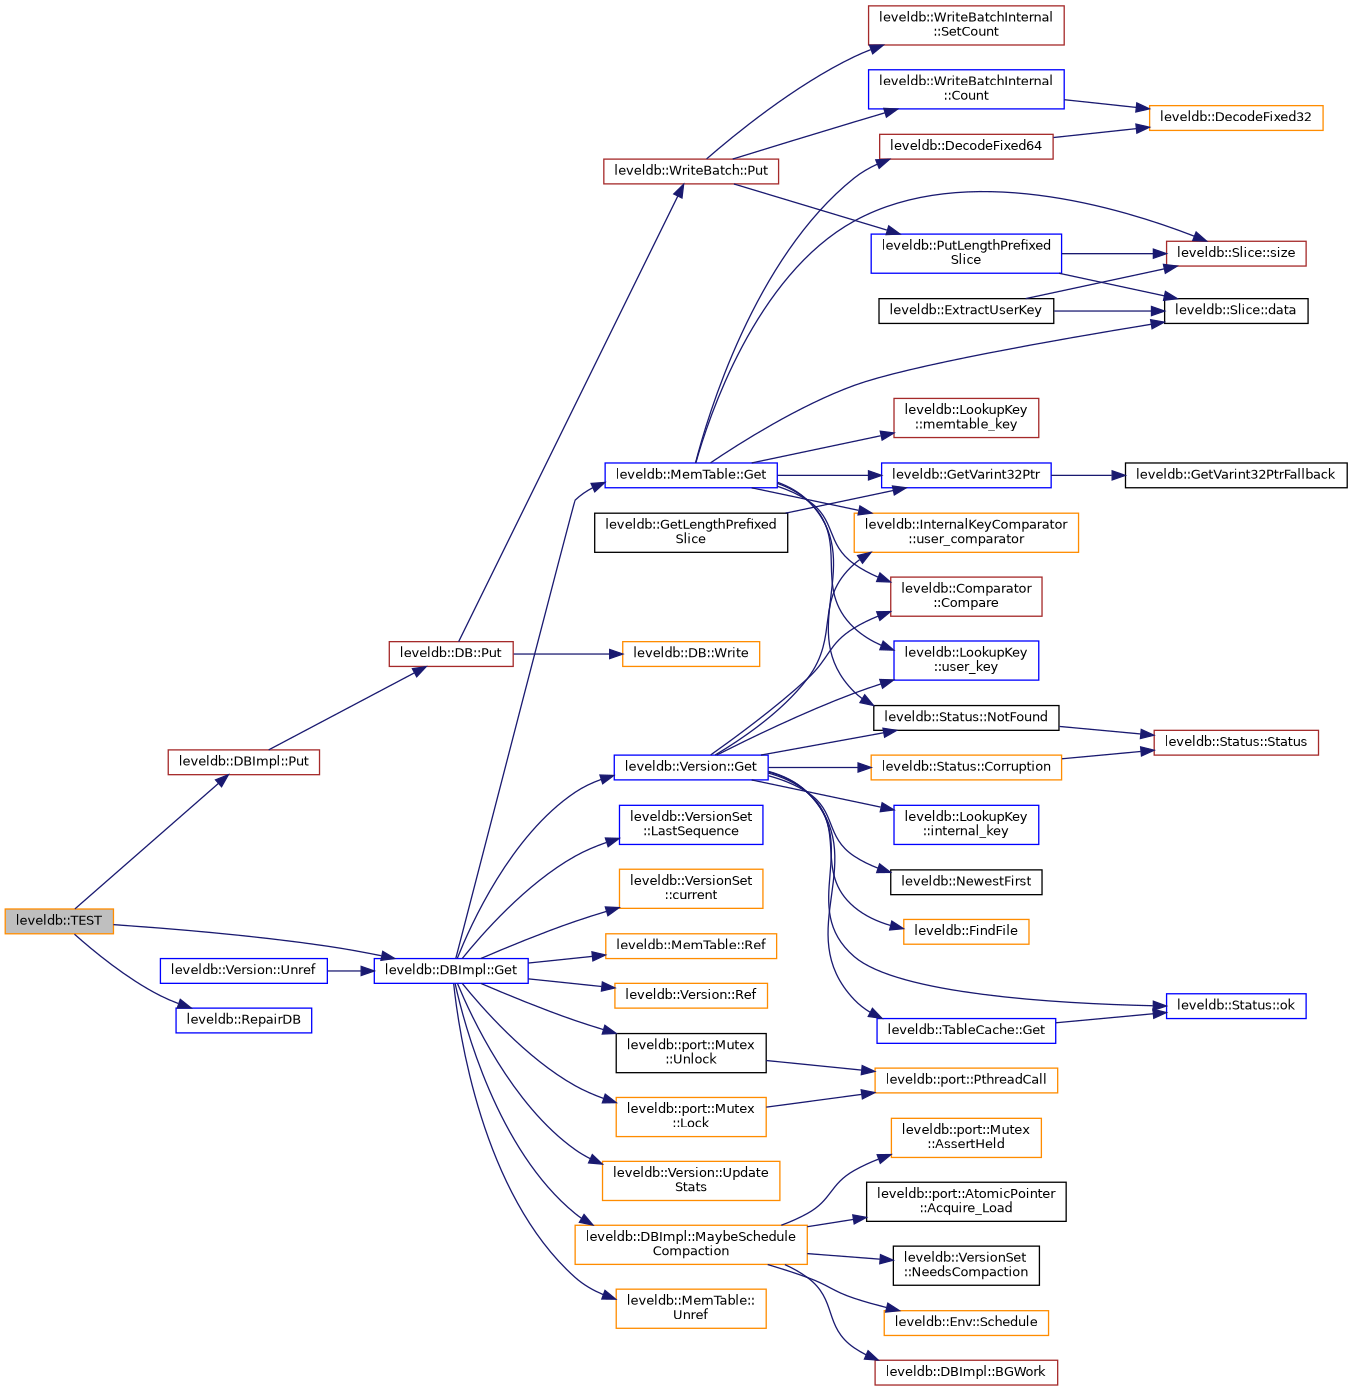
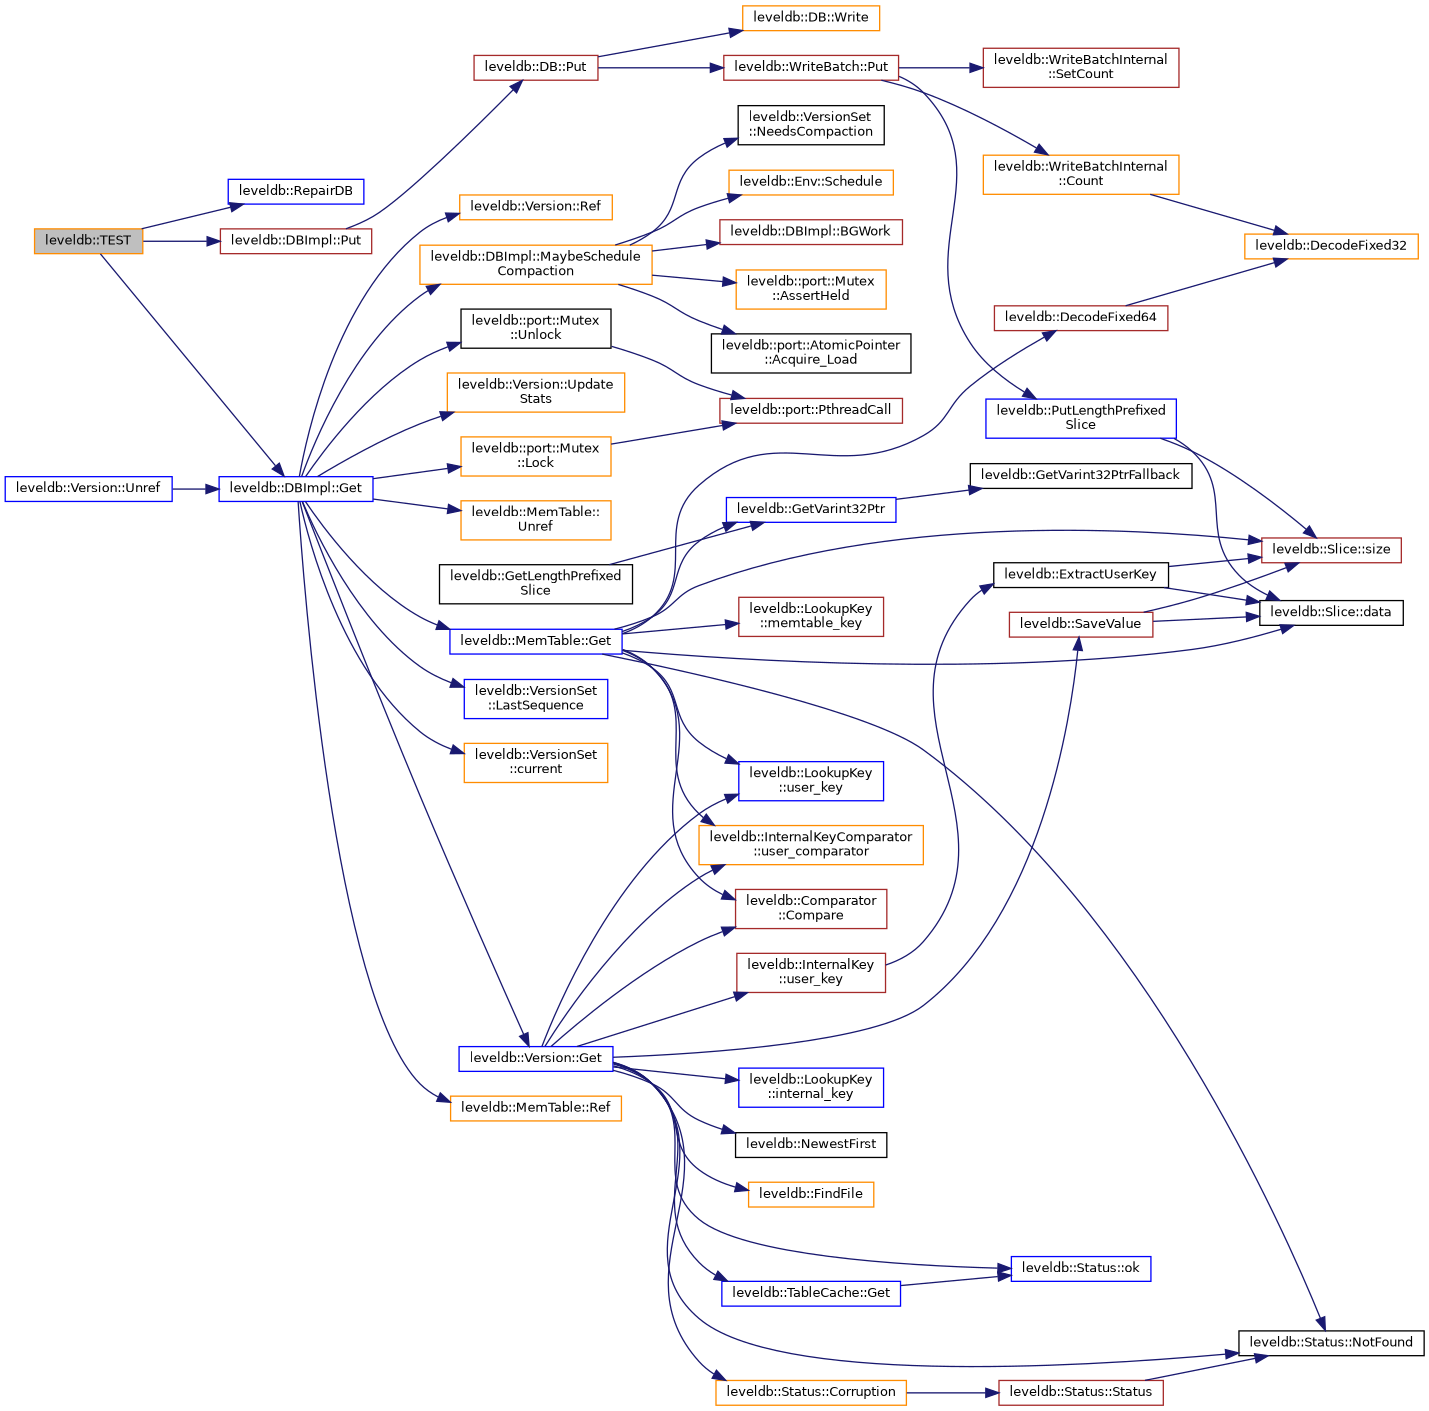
node "leveldb::WriteBatchInternal ::Count": color blue -> darkorange
node "leveldb::SaveValue": added
edge "leveldb::Status::NotFound" -> "leveldb::Status::Status": reversed
node "leveldb::InternalKey ::user_key": added
node "leveldb::port::PthreadCall": color darkorange -> brown
